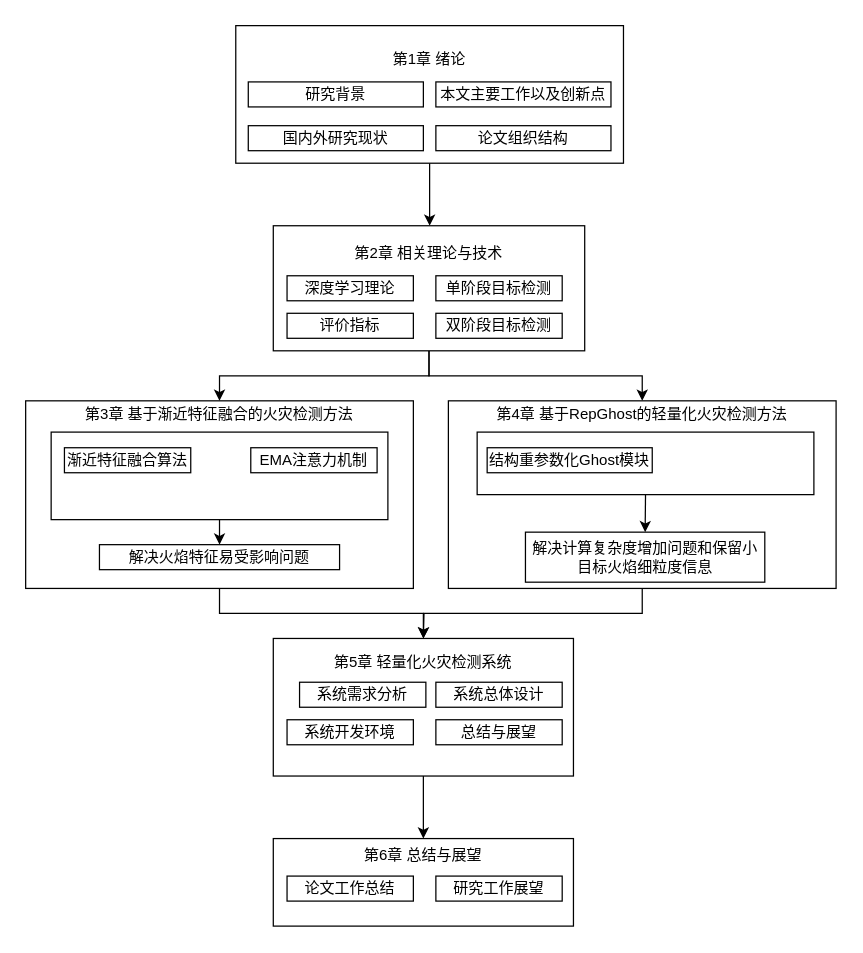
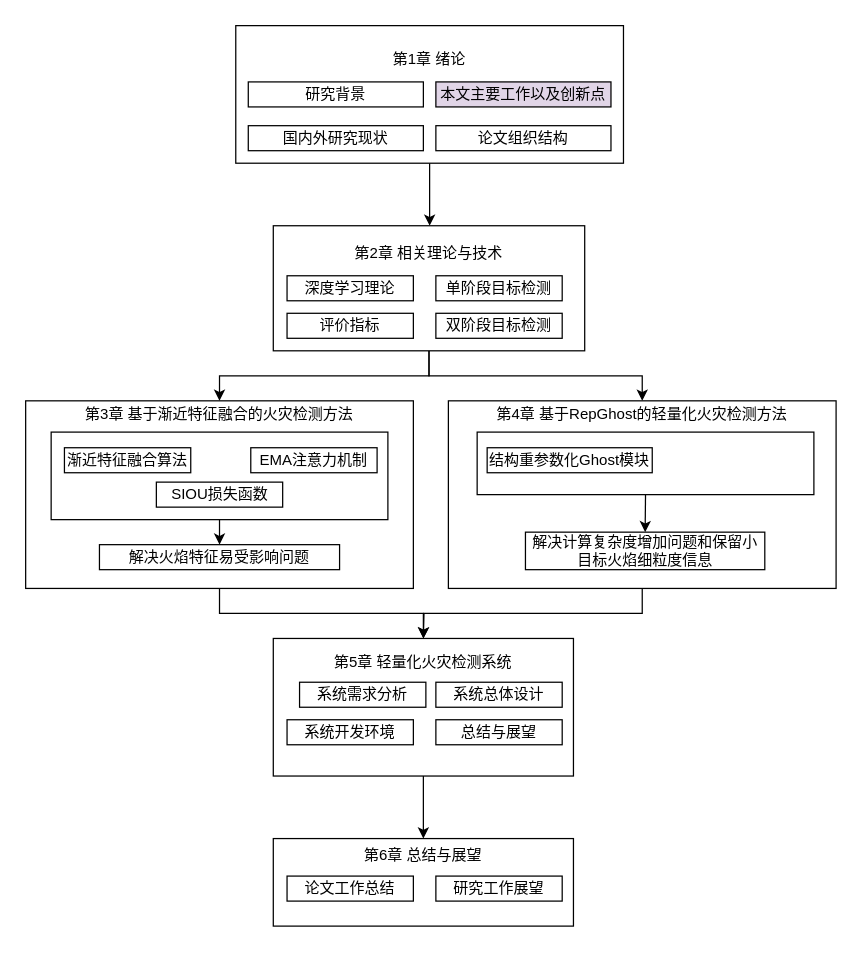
node "本文主要工作以及创新点": fillcolor #ffffff -> #e1d5e7
node "SIOU损失函数": added
node "解决计算复杂度增加问题和保留小目标火焰细粒度信息": size 239x50 -> 239x38
